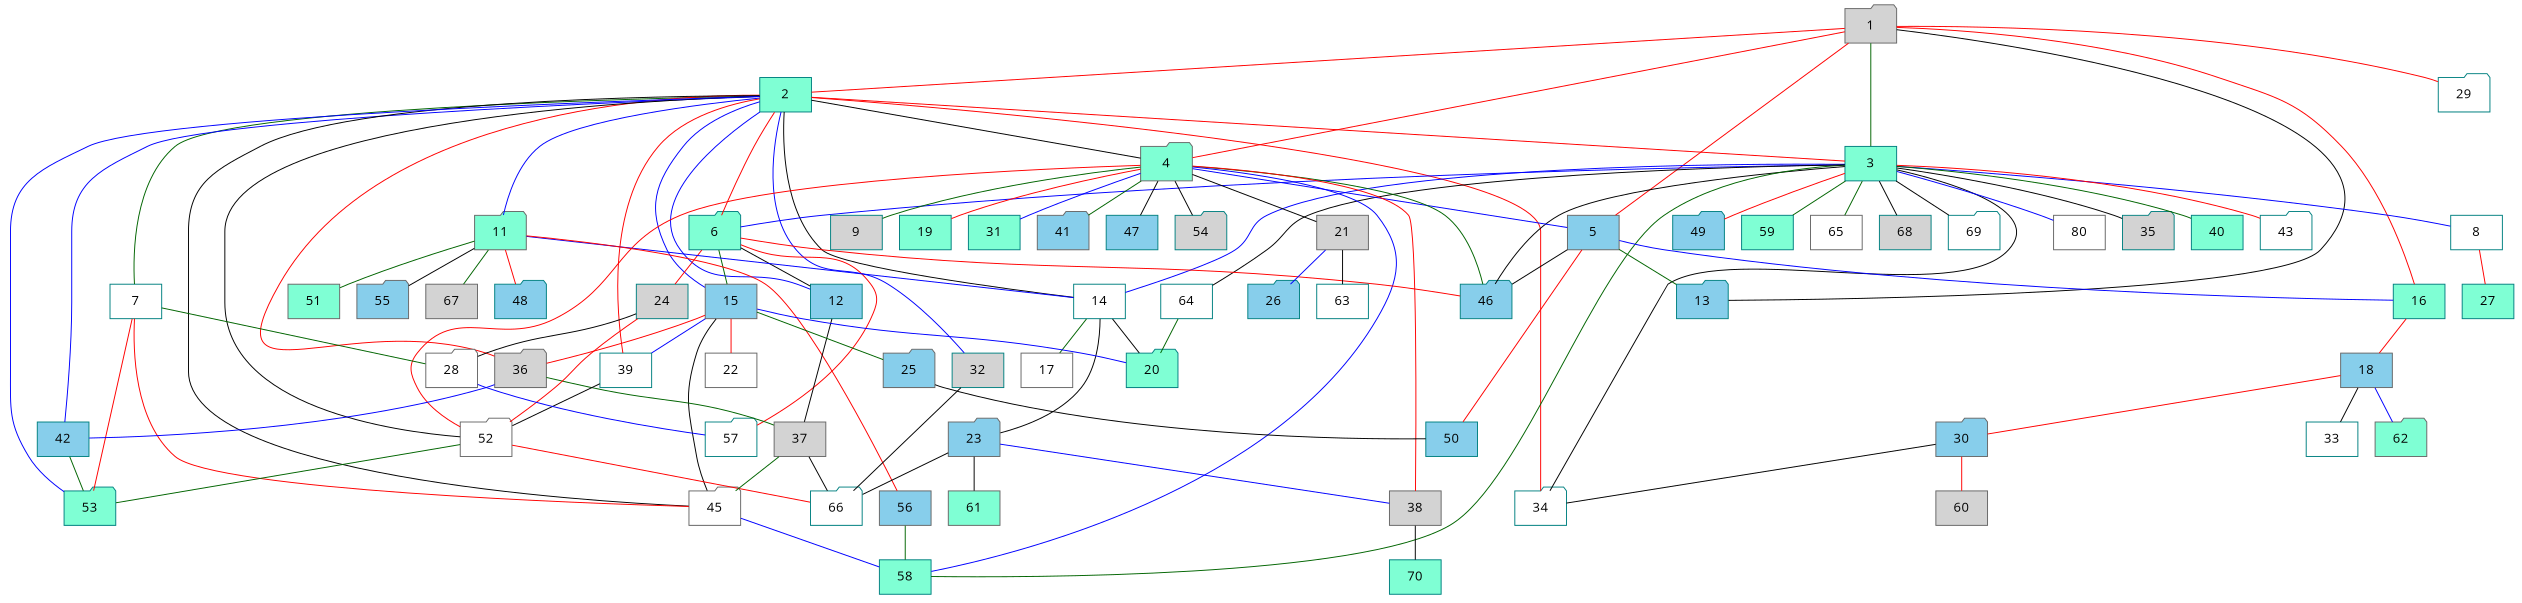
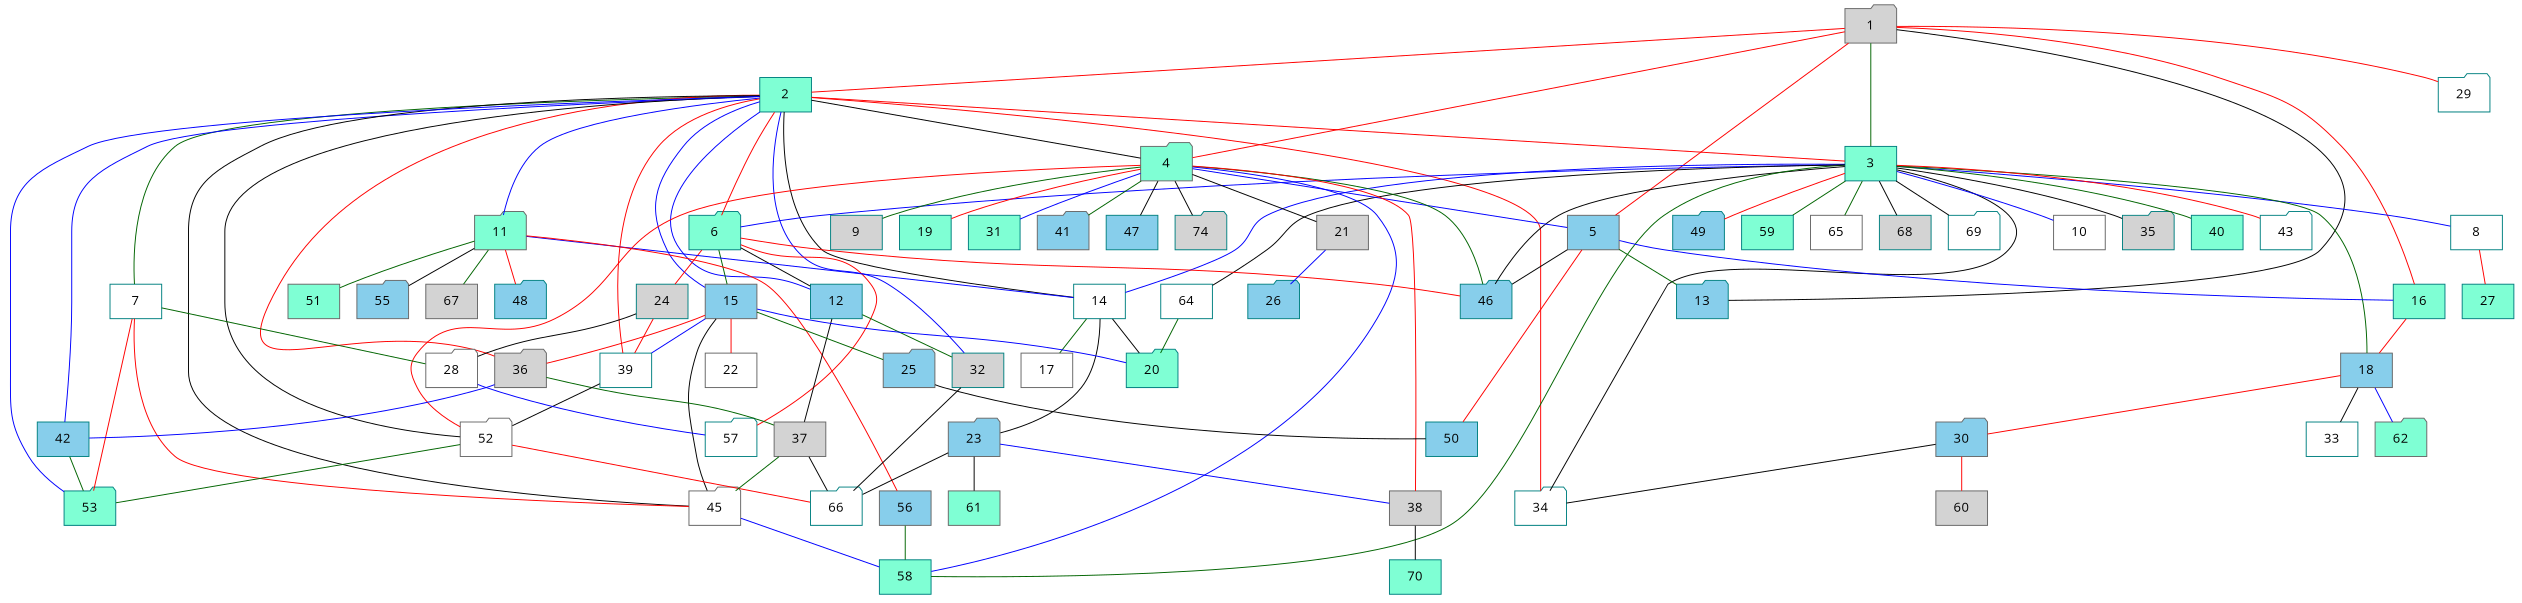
edge "3" -- "18": added
node "54": label "54" -> "74"
node "80": label "80" -> "10"
node "63": removed
edge "12" -- "32": added
edge "24" -- "52": now "24" -- "39"
